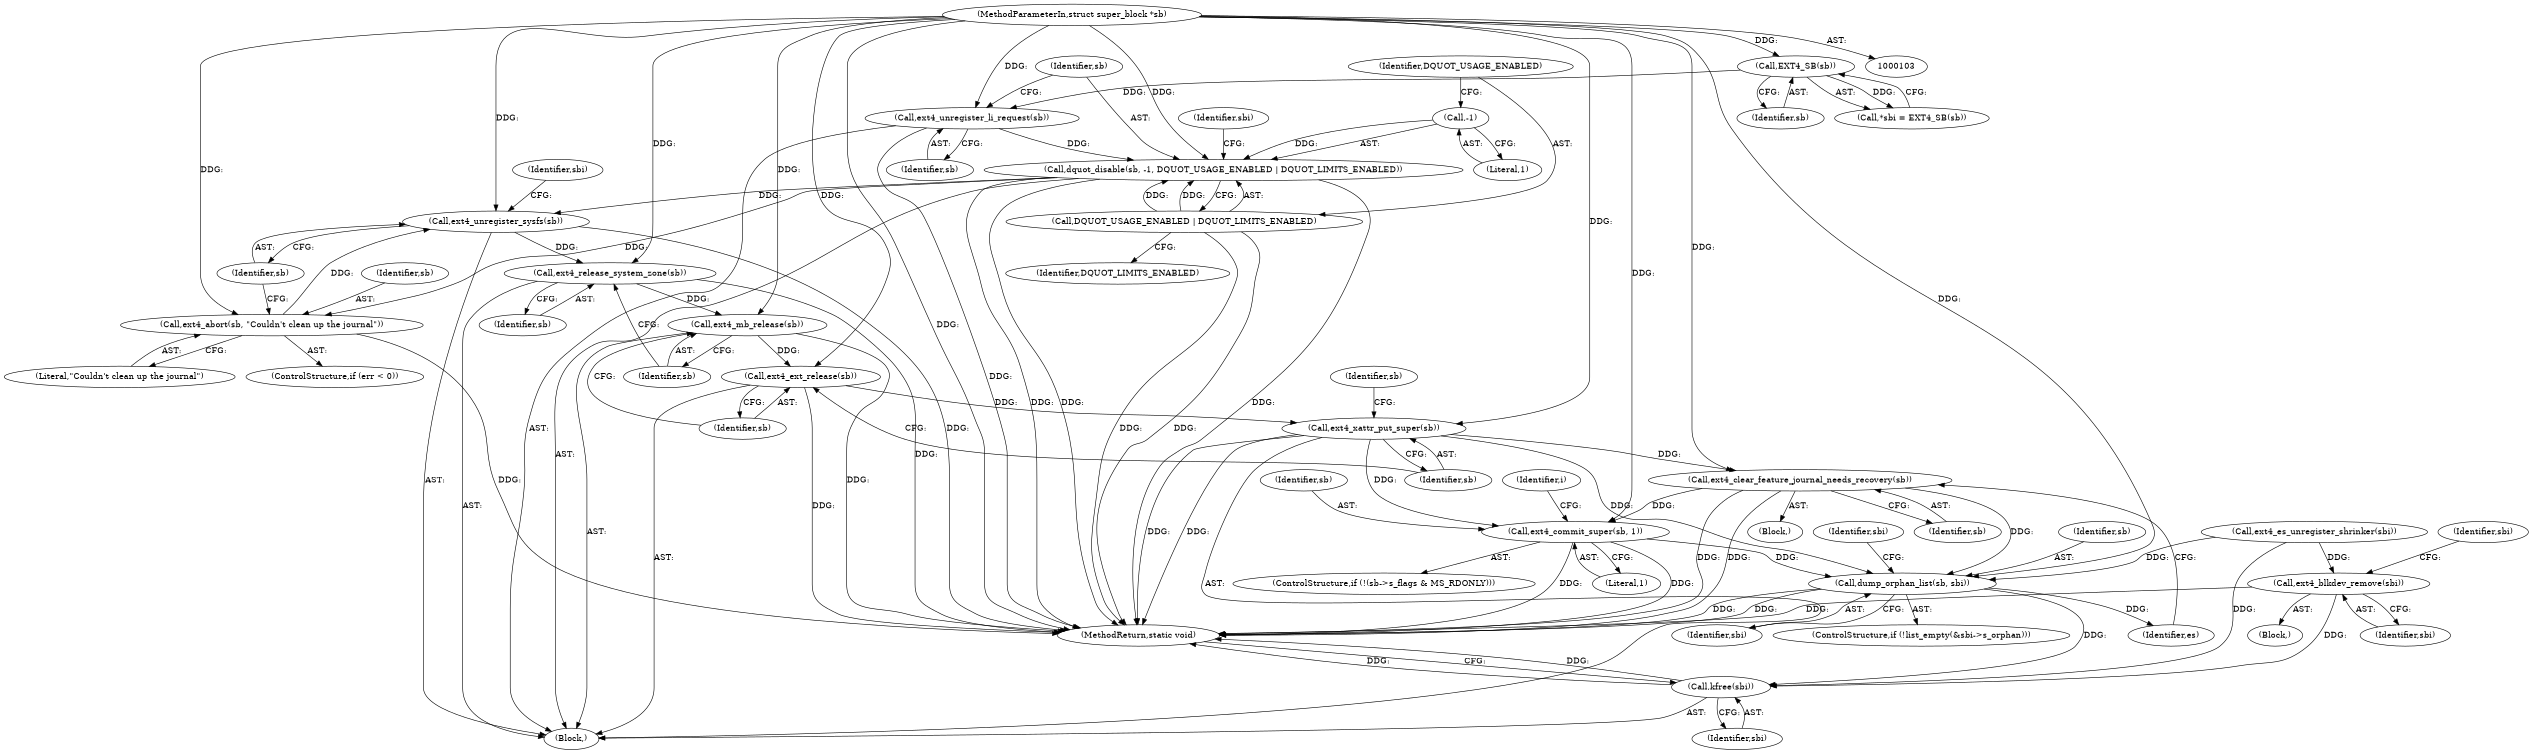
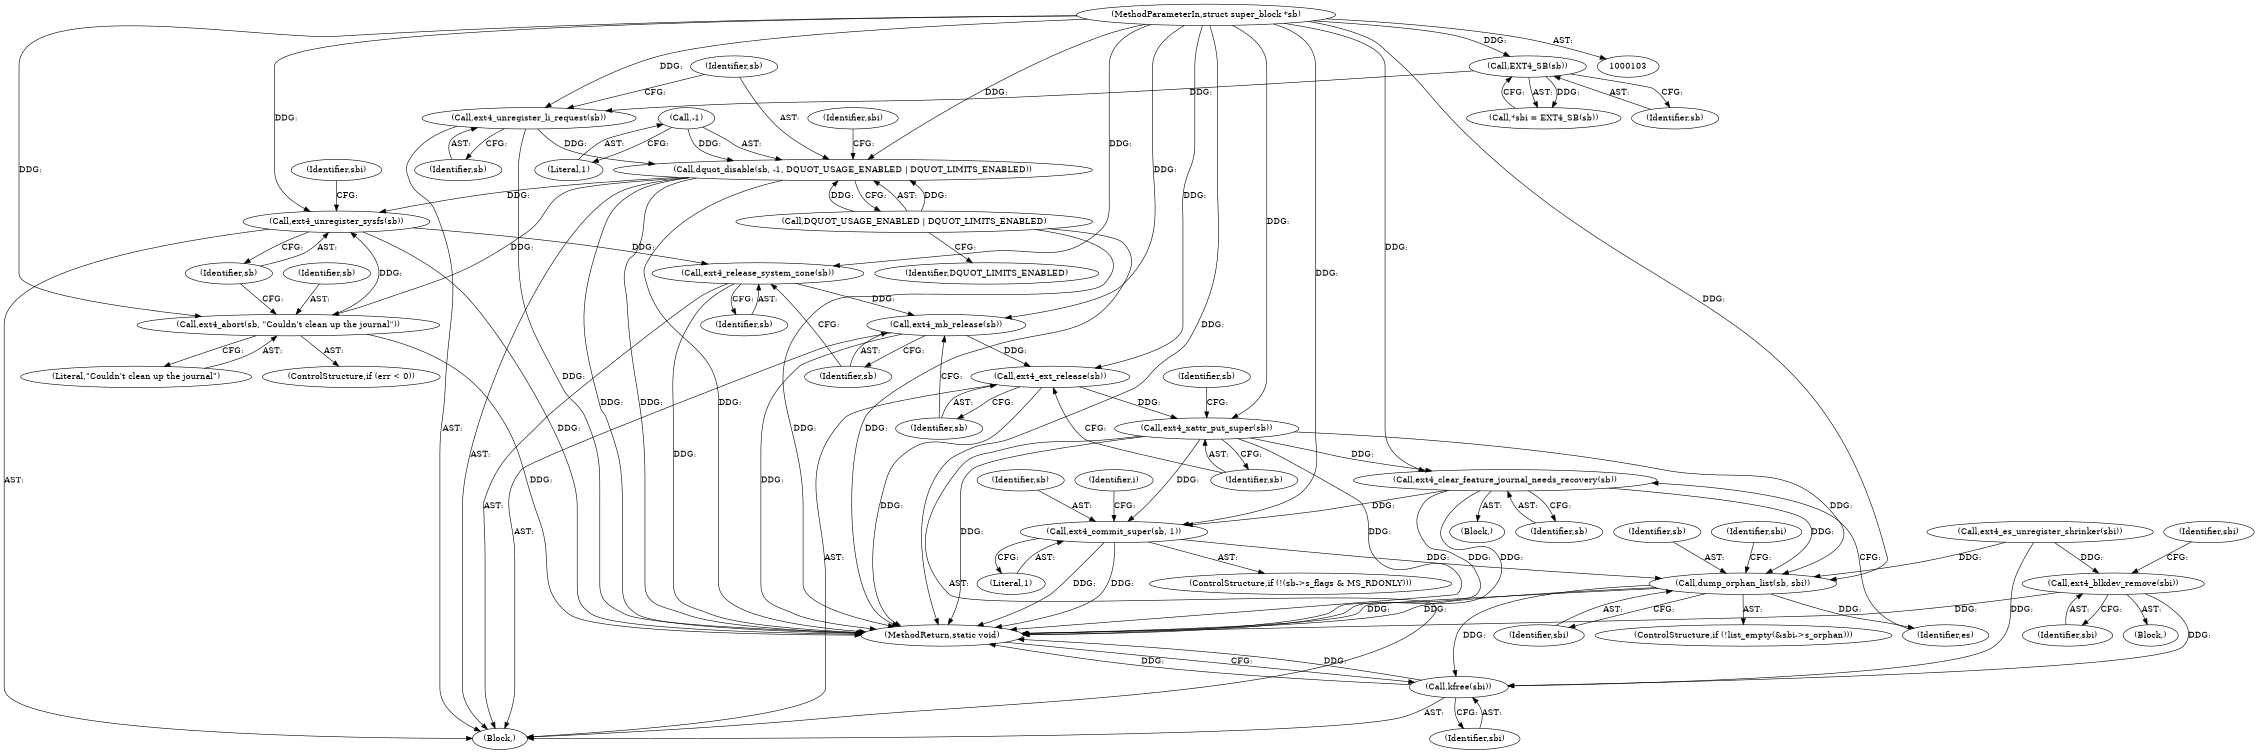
node "(Identifier,DQUOT_USAGE_ENABLED)": removed
